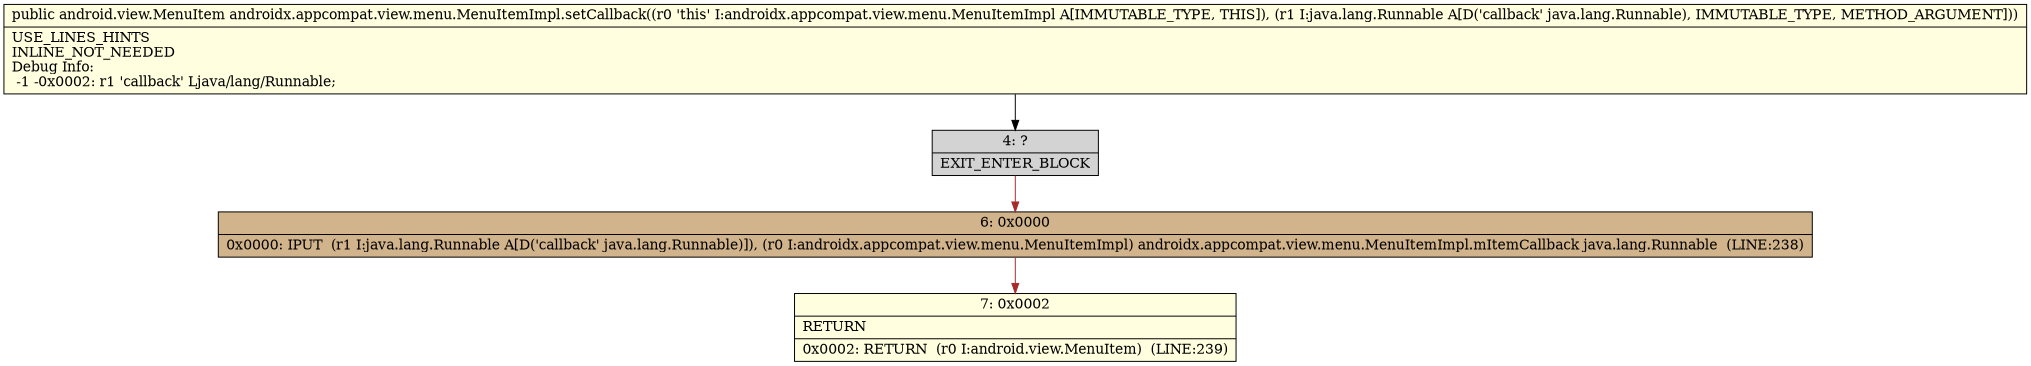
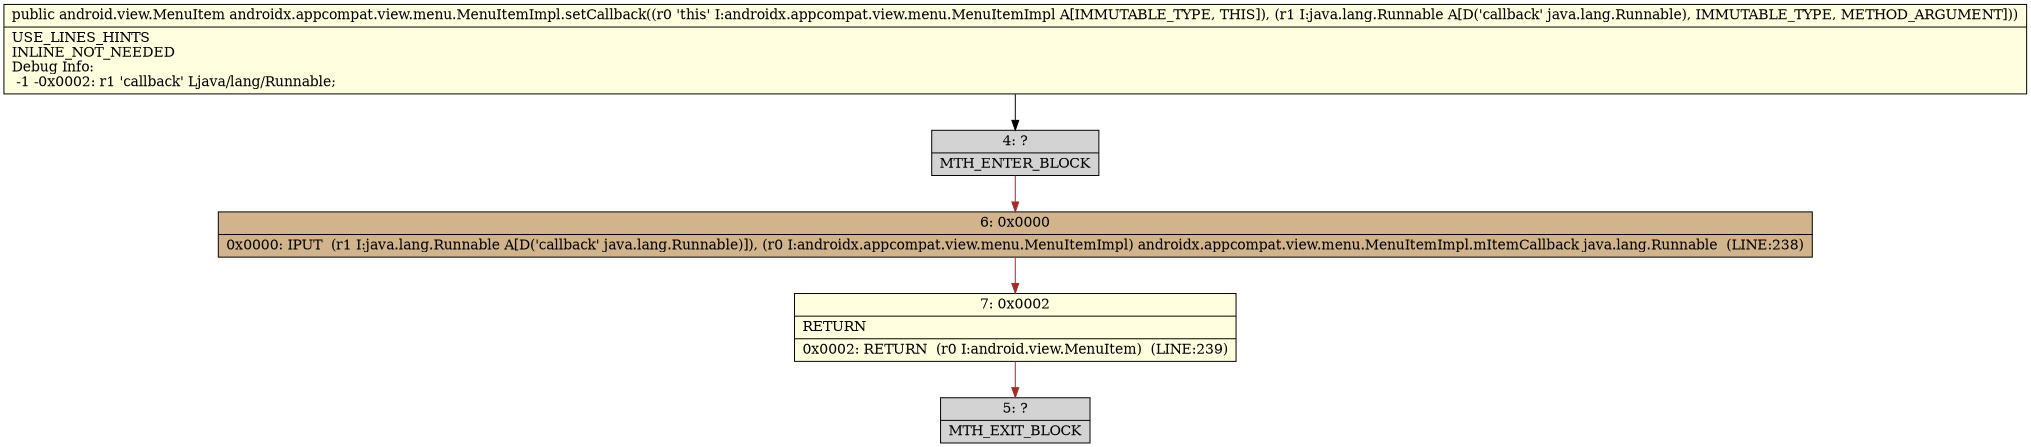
node "4: ?": text "EXIT_ENTER_BLOCK" -> "MTH_ENTER_BLOCK"
node "5: ?": added
